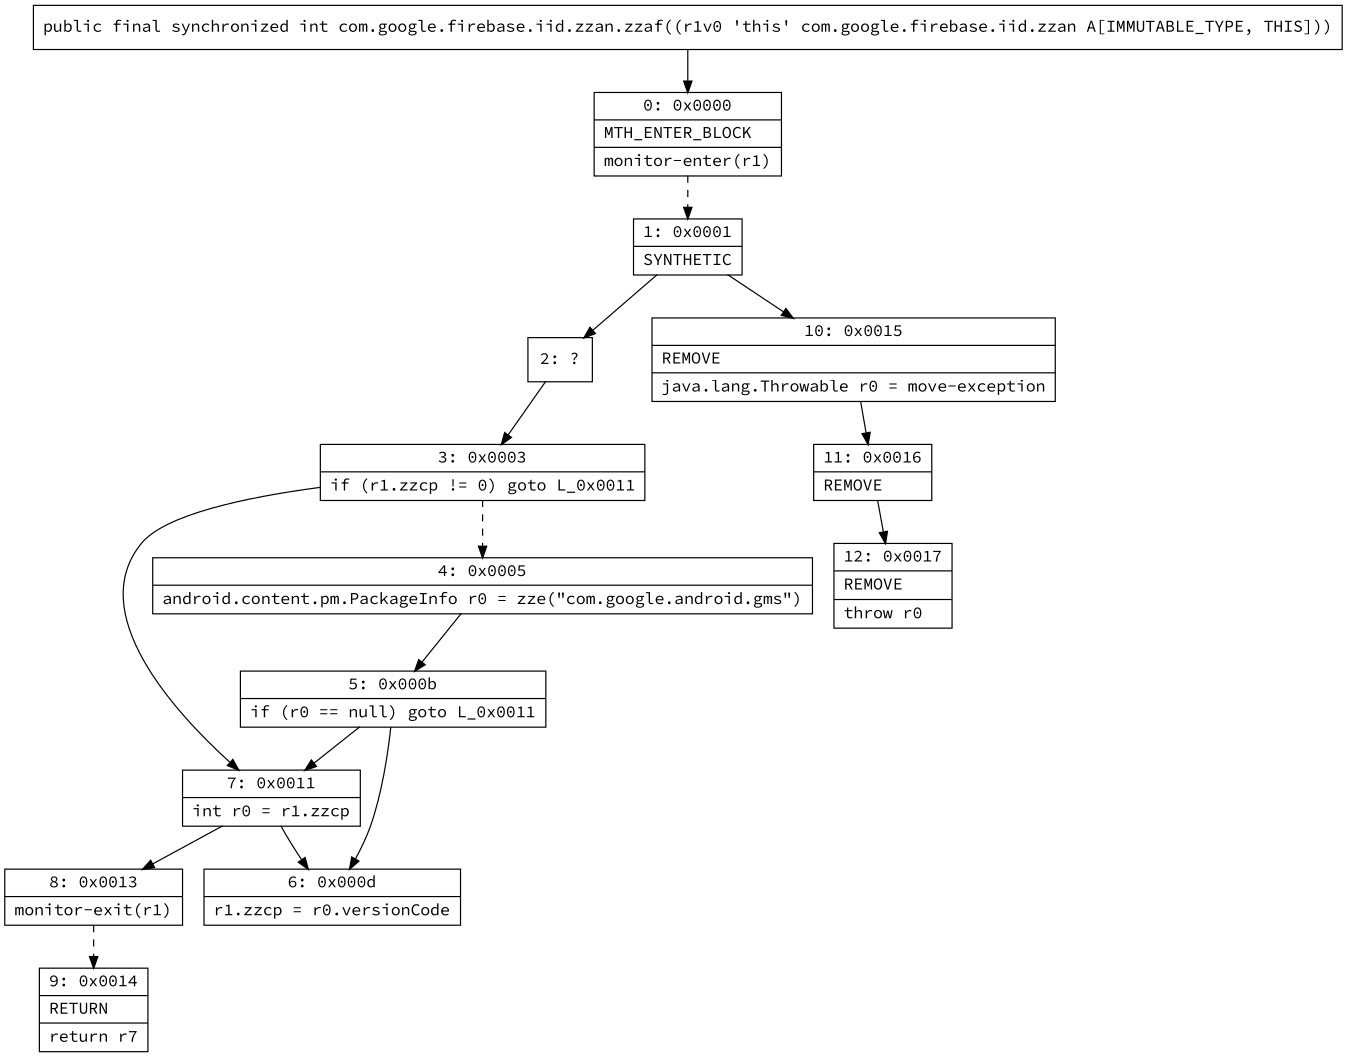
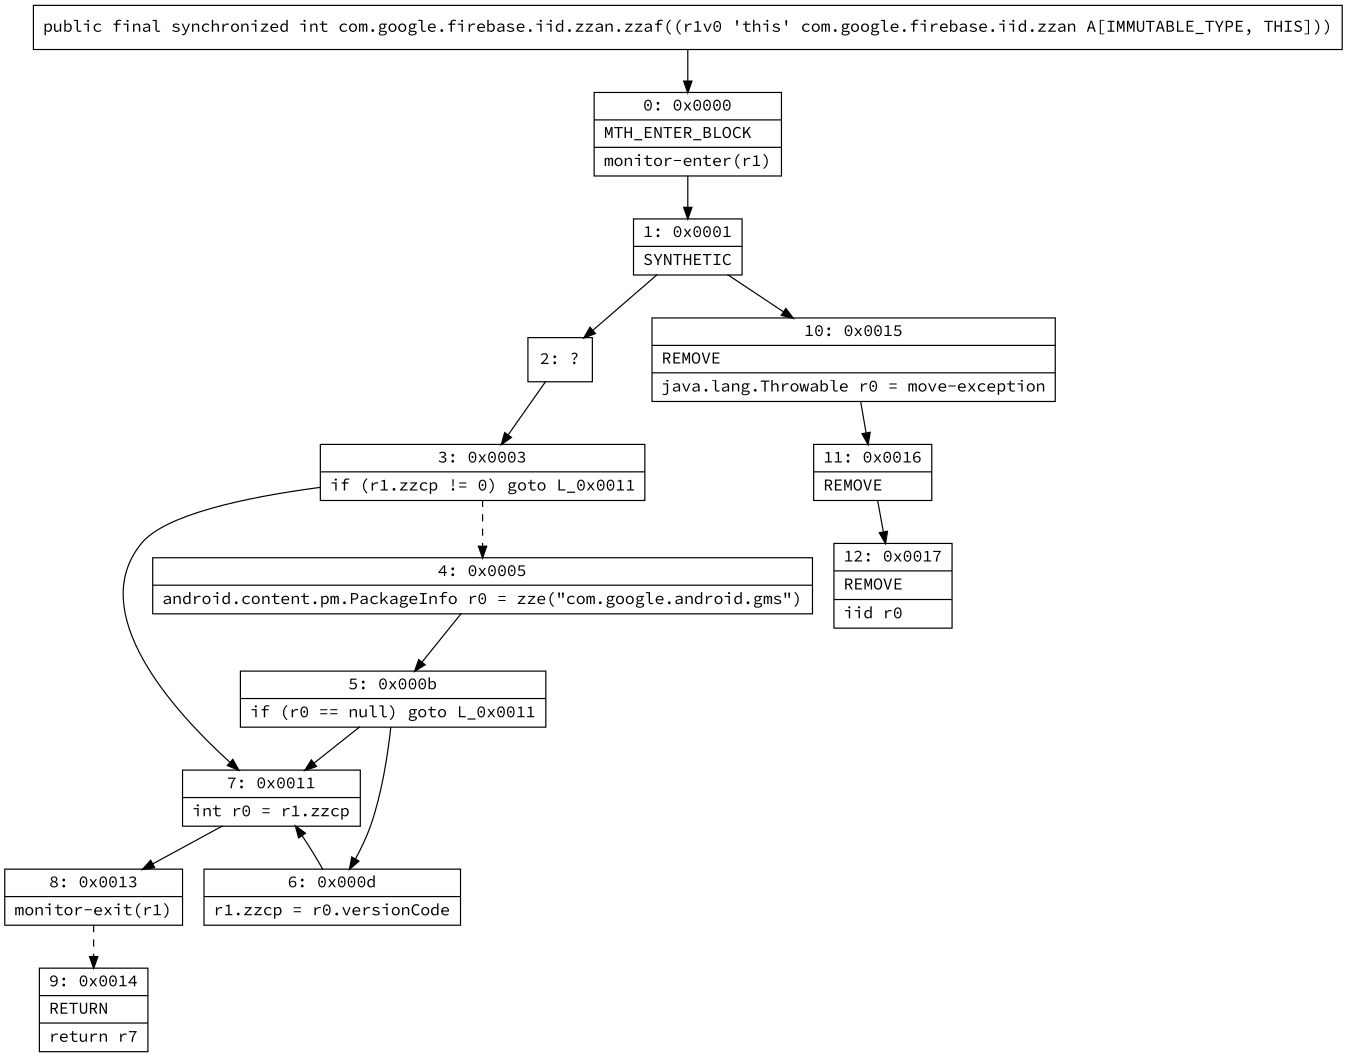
edge "0: 0x0000" -> "1: 0x0001": style dashed -> solid
node "12: 0x0017": text "throw r0" -> "iid r0"
edge "7: 0x0011" -> "6: 0x000d": reversed
